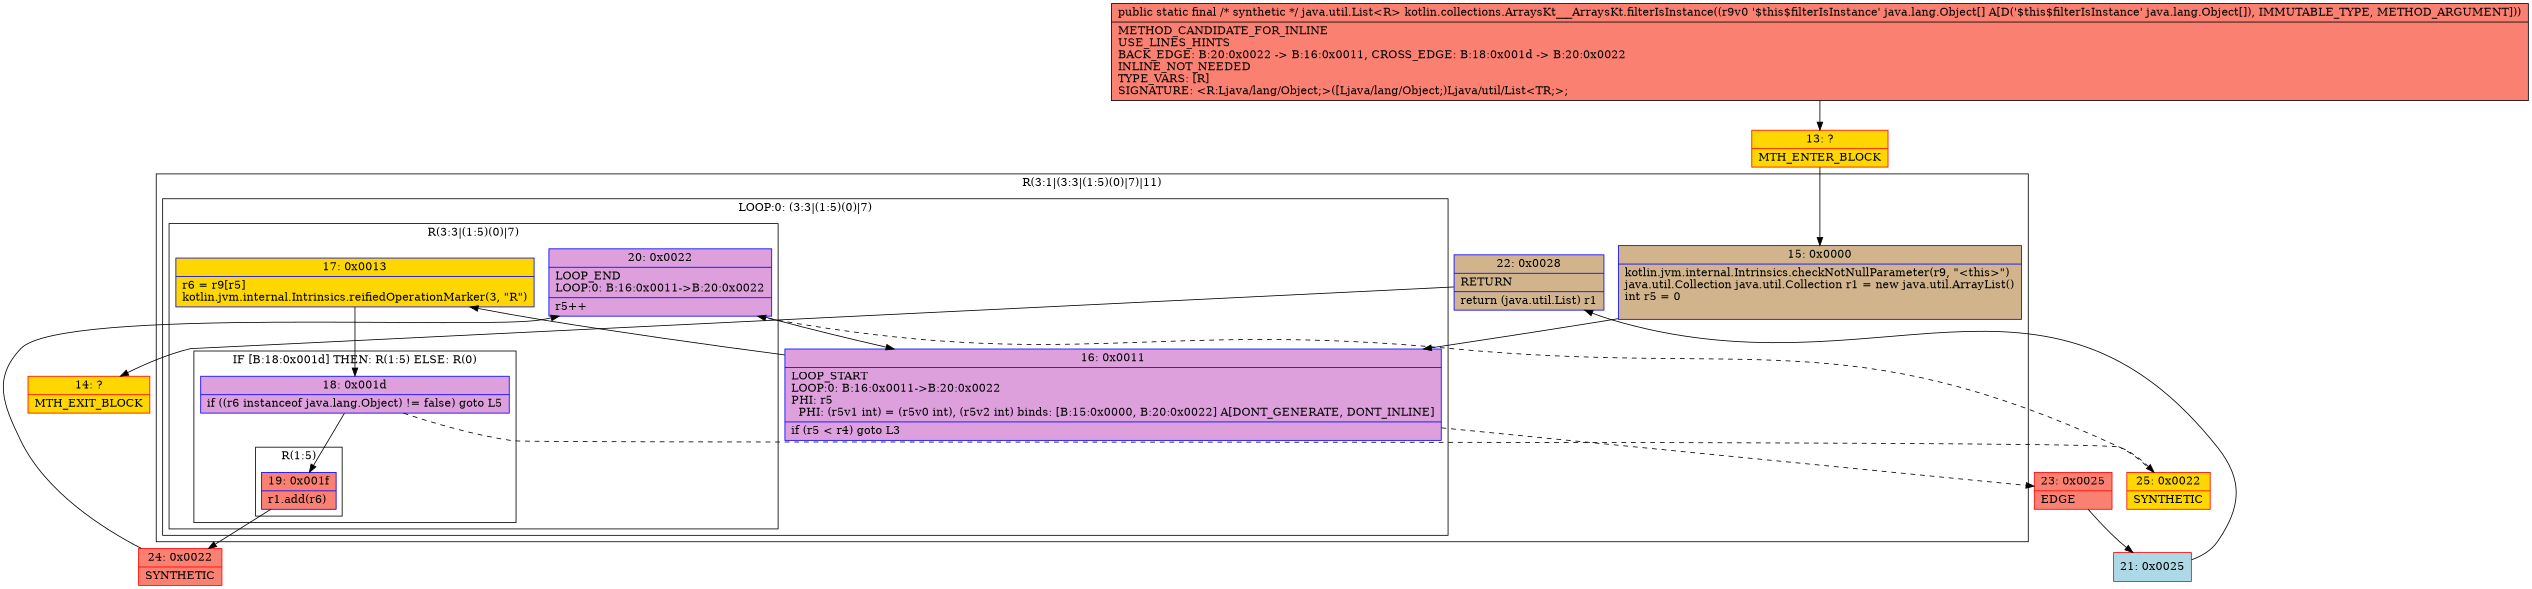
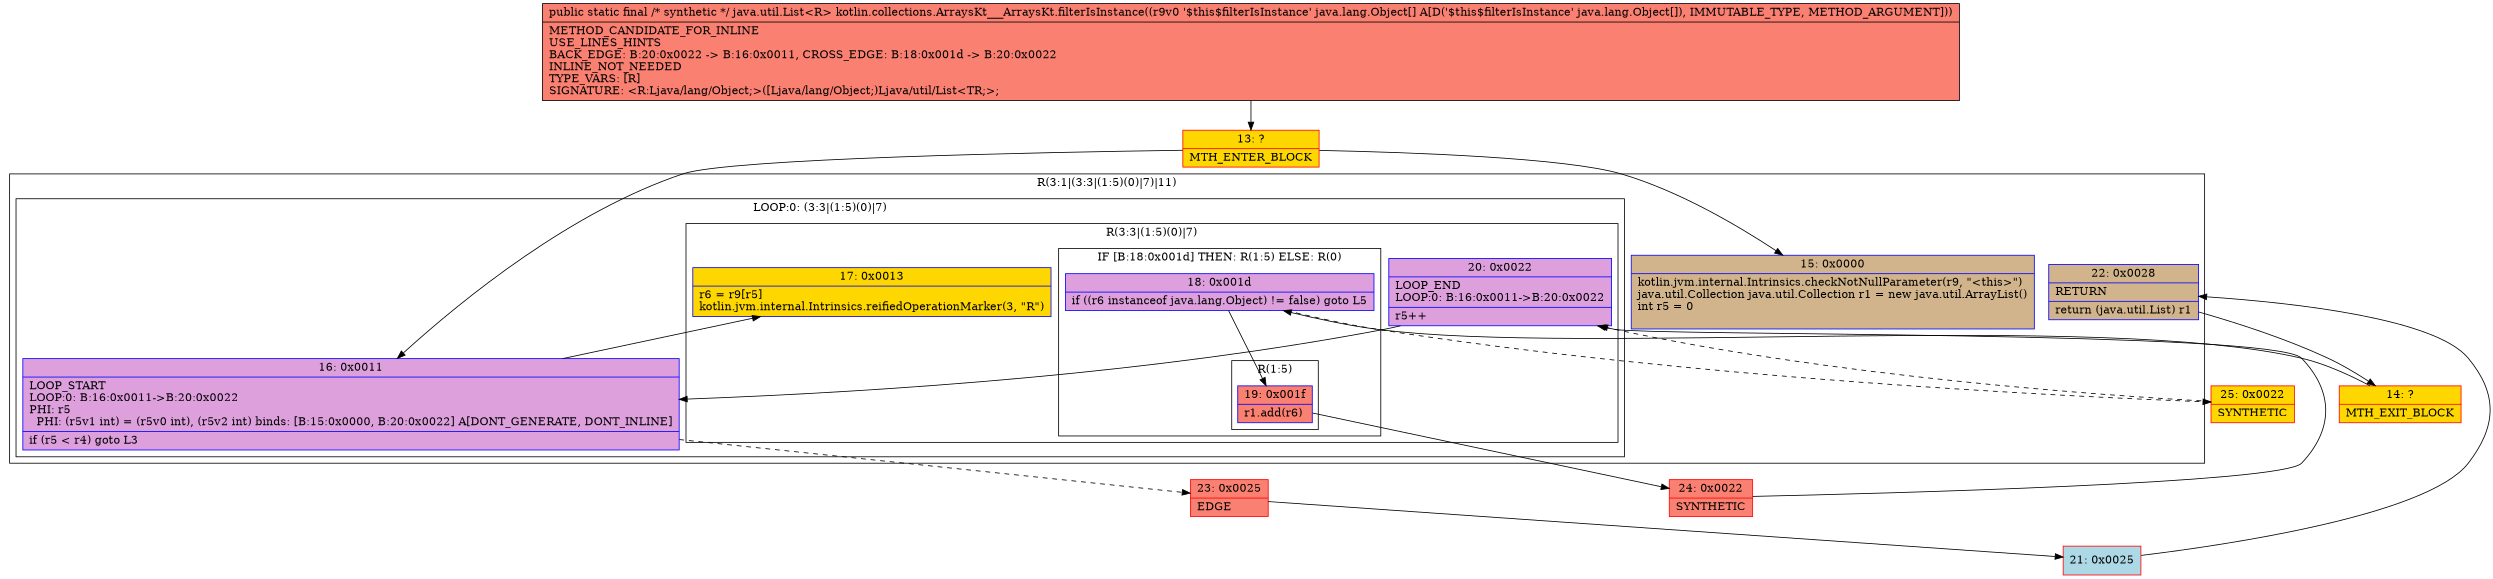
edge "15: 0x0000" -> "16: 0x0011": now "13: ?" -> "16: 0x0011"
edge "17: 0x0013" -> "18: 0x001d": now "14: ?" -> "18: 0x001d"
